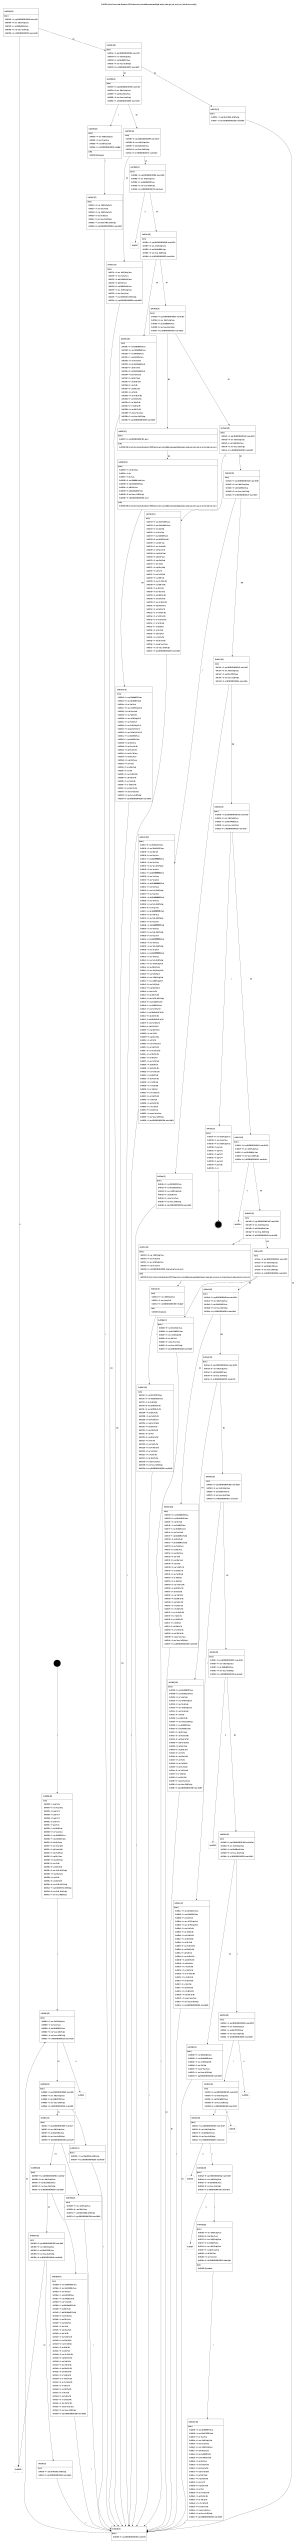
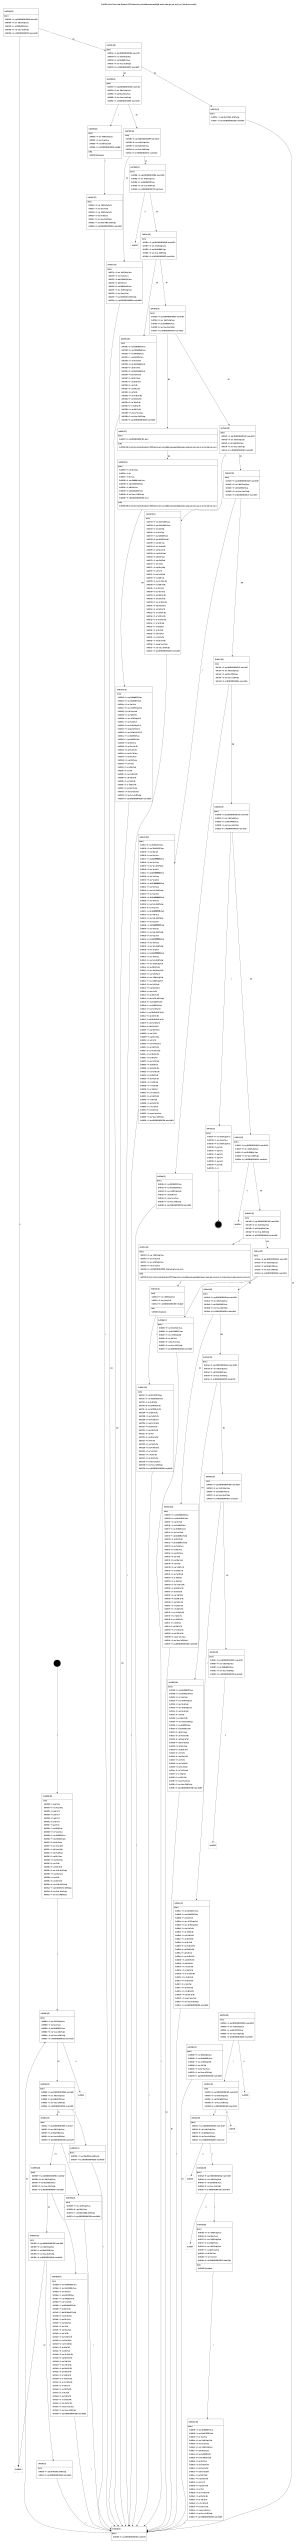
node "0x401b38 [28]": removed
